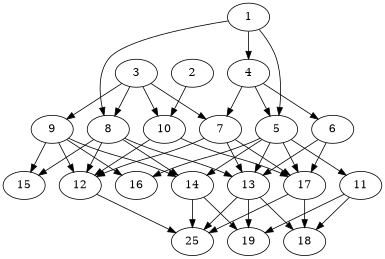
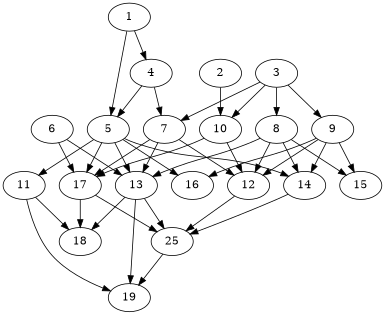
edge "1" -> "8": removed
edge "4" -> "6": removed
edge "14" -> "19": now "25" -> "19"
